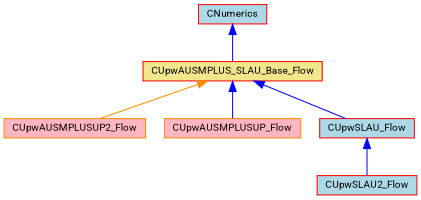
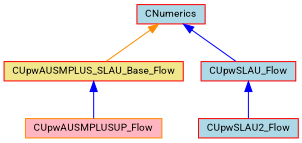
edge "CUpwAUSMPLUS_SLAU_Base_Flow" -> "CNumerics": color blue -> darkorange
edge "CUpwSLAU_Flow" -> "CUpwAUSMPLUS_SLAU_Base_Flow": now "CUpwSLAU_Flow" -> "CNumerics"
node "CUpwAUSMPLUSUP2_Flow": removed
